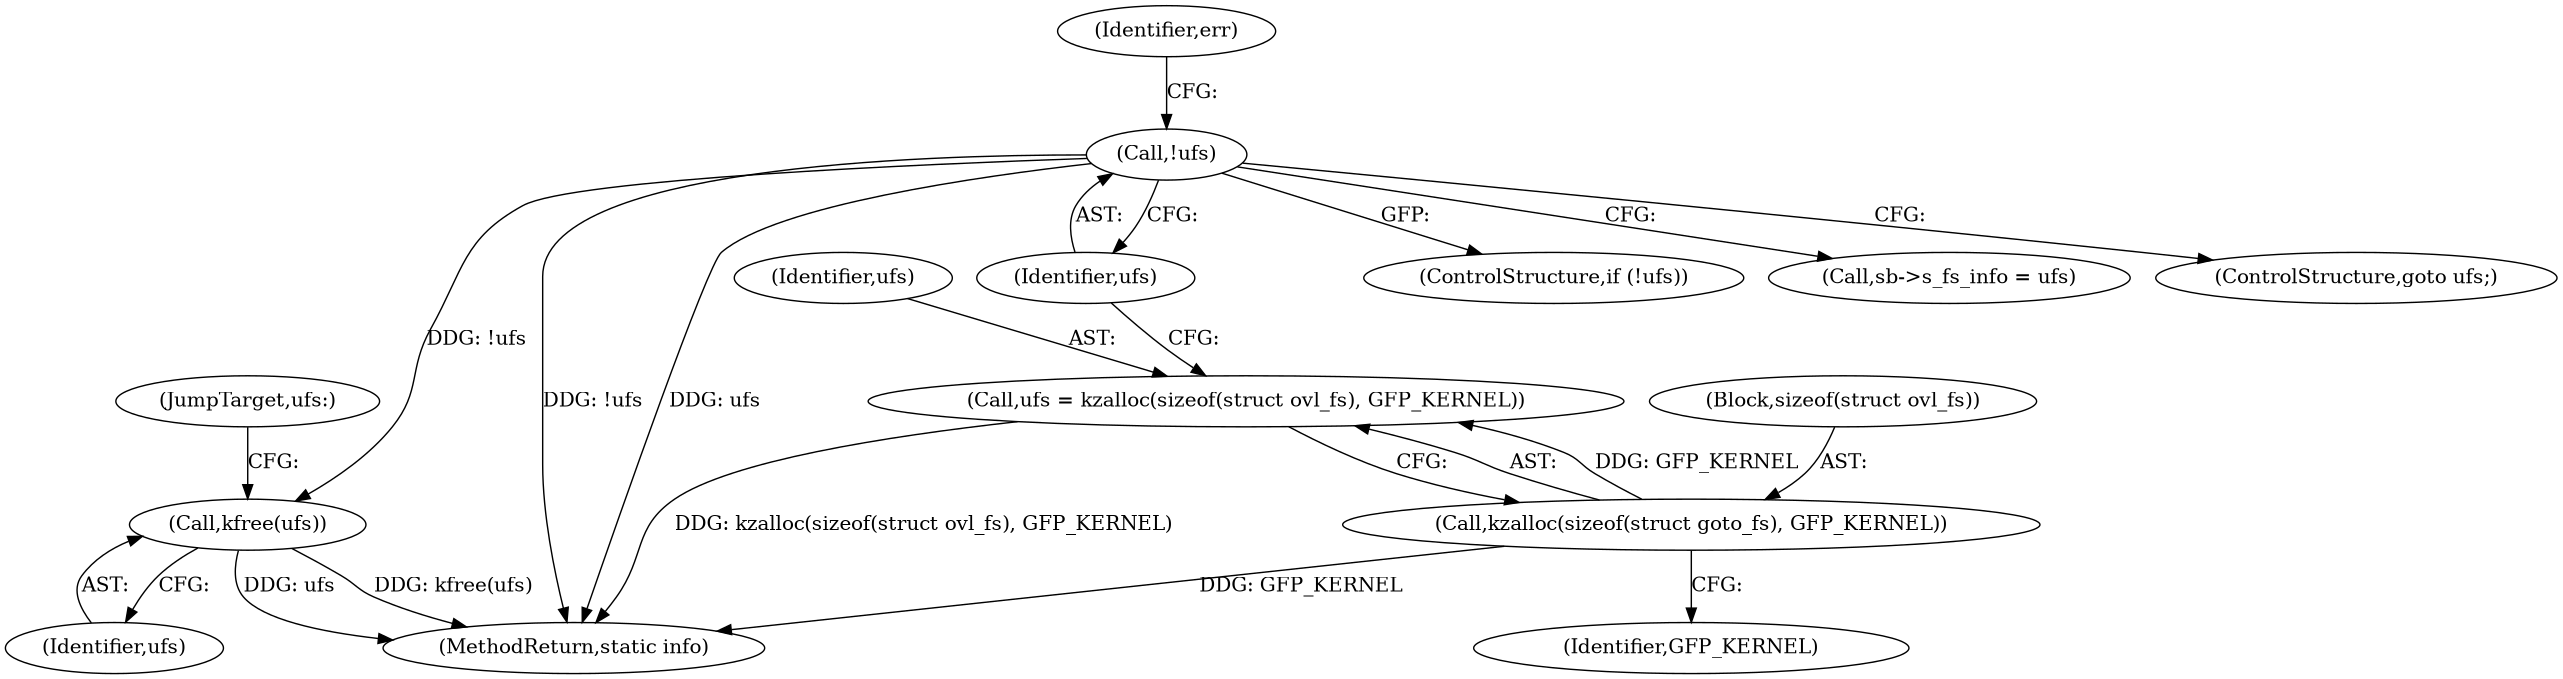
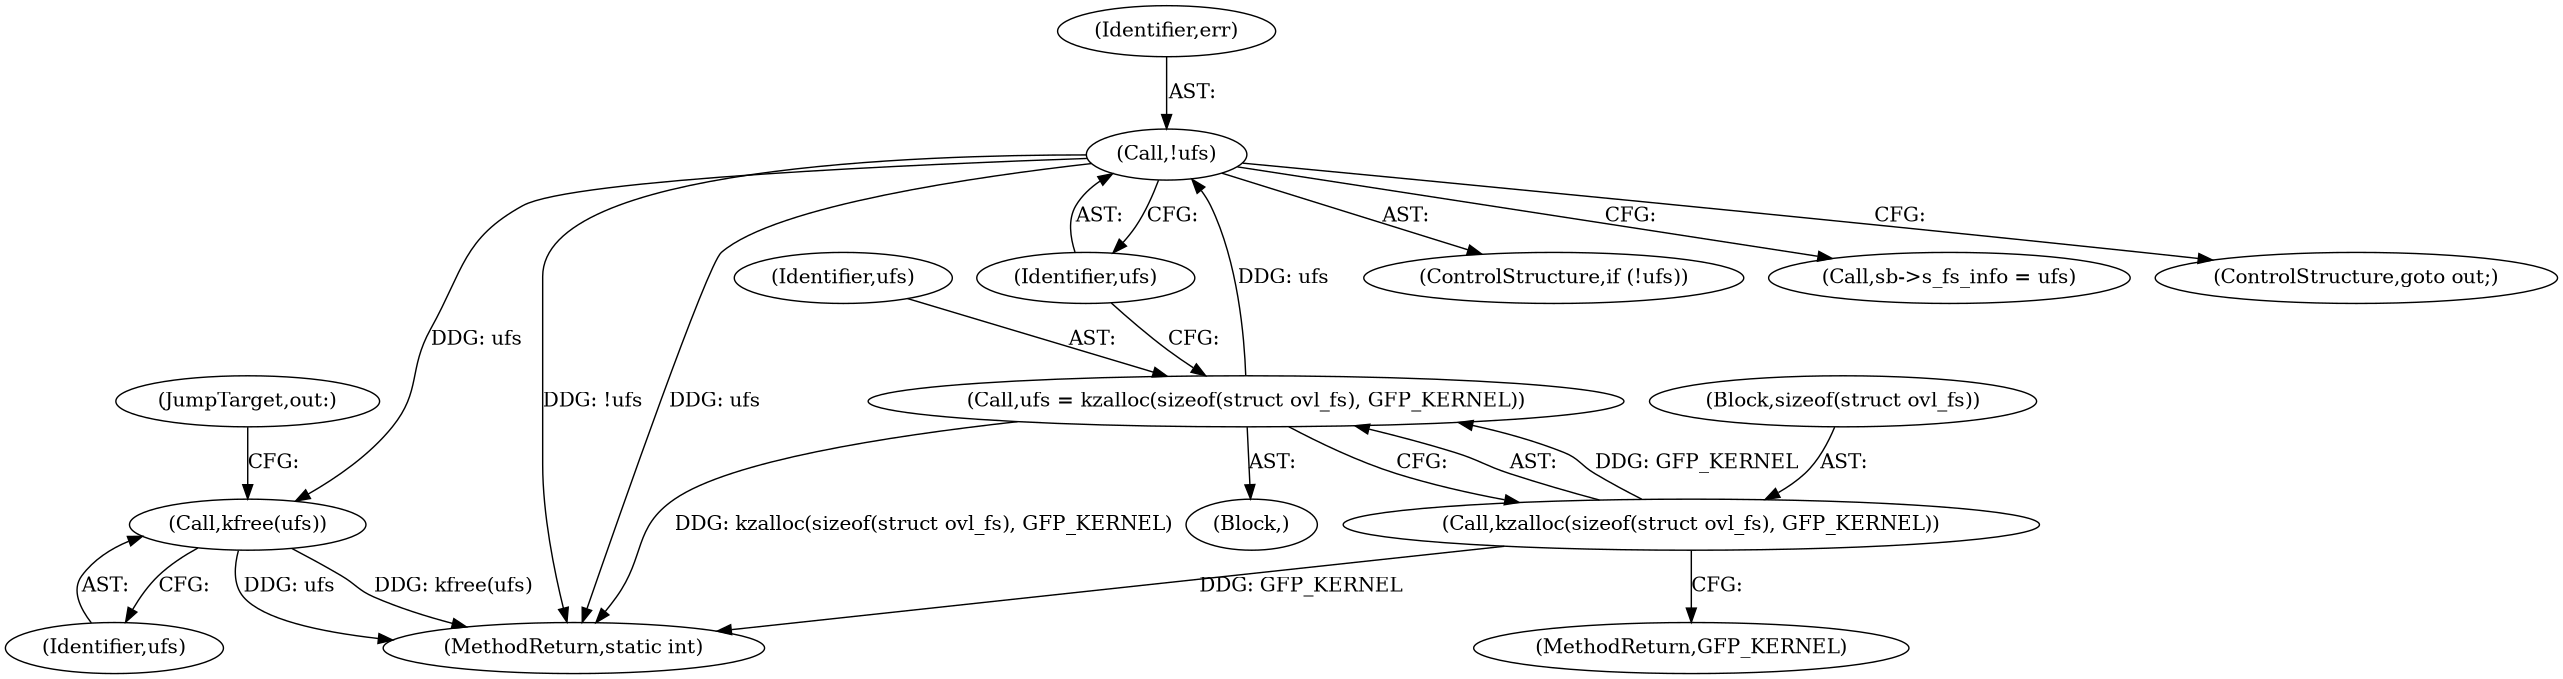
edge "(Identifier,err)" -> "(Call,!ufs)": label "CFG: " -> "AST: "
edge "(Call,!ufs)" -> "(ControlStructure,if (!ufs))": label "GFP: " -> "AST: "
node "(ControlStructure,goto ufs;)": label "(ControlStructure,goto ufs;)" -> "(ControlStructure,goto out;)"
edge "(Call,ufs = kzalloc(sizeof(struct ovl_fs), GFP_KERNEL))" -> "(Call,!ufs)": added, label "DDG: ufs"
edge "(Call,!ufs)" -> "(Call,kfree(ufs))": label "DDG: !ufs" -> "DDG: ufs"
node "(JumpTarget,ufs:)": label "(JumpTarget,ufs:)" -> "(JumpTarget,out:)"
node "(Block,)": added
node "(Call,kzalloc(sizeof(struct goto_fs), GFP_KERNEL))": label "(Call,kzalloc(sizeof(struct goto_fs), GFP_KERNEL))" -> "(Call,kzalloc(sizeof(struct ovl_fs), GFP_KERNEL))"
node "(MethodReturn,static info)": label "(MethodReturn,static info)" -> "(MethodReturn,static int)"
node "(Identifier,GFP_KERNEL)": label "(Identifier,GFP_KERNEL)" -> "(MethodReturn,GFP_KERNEL)"
